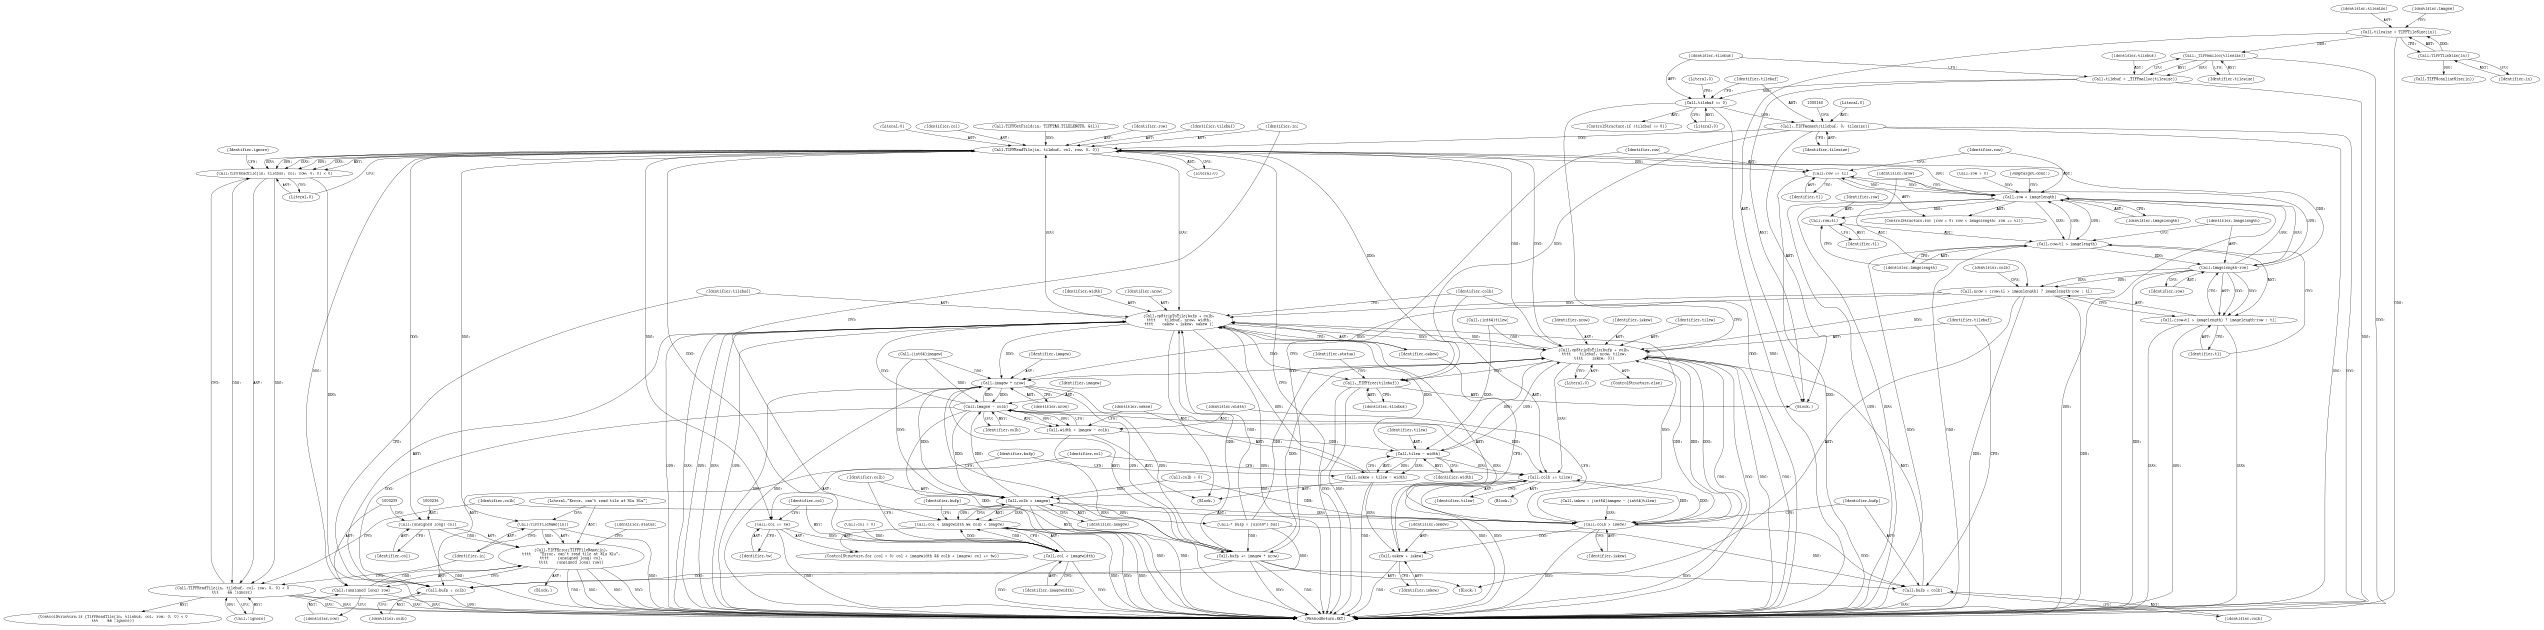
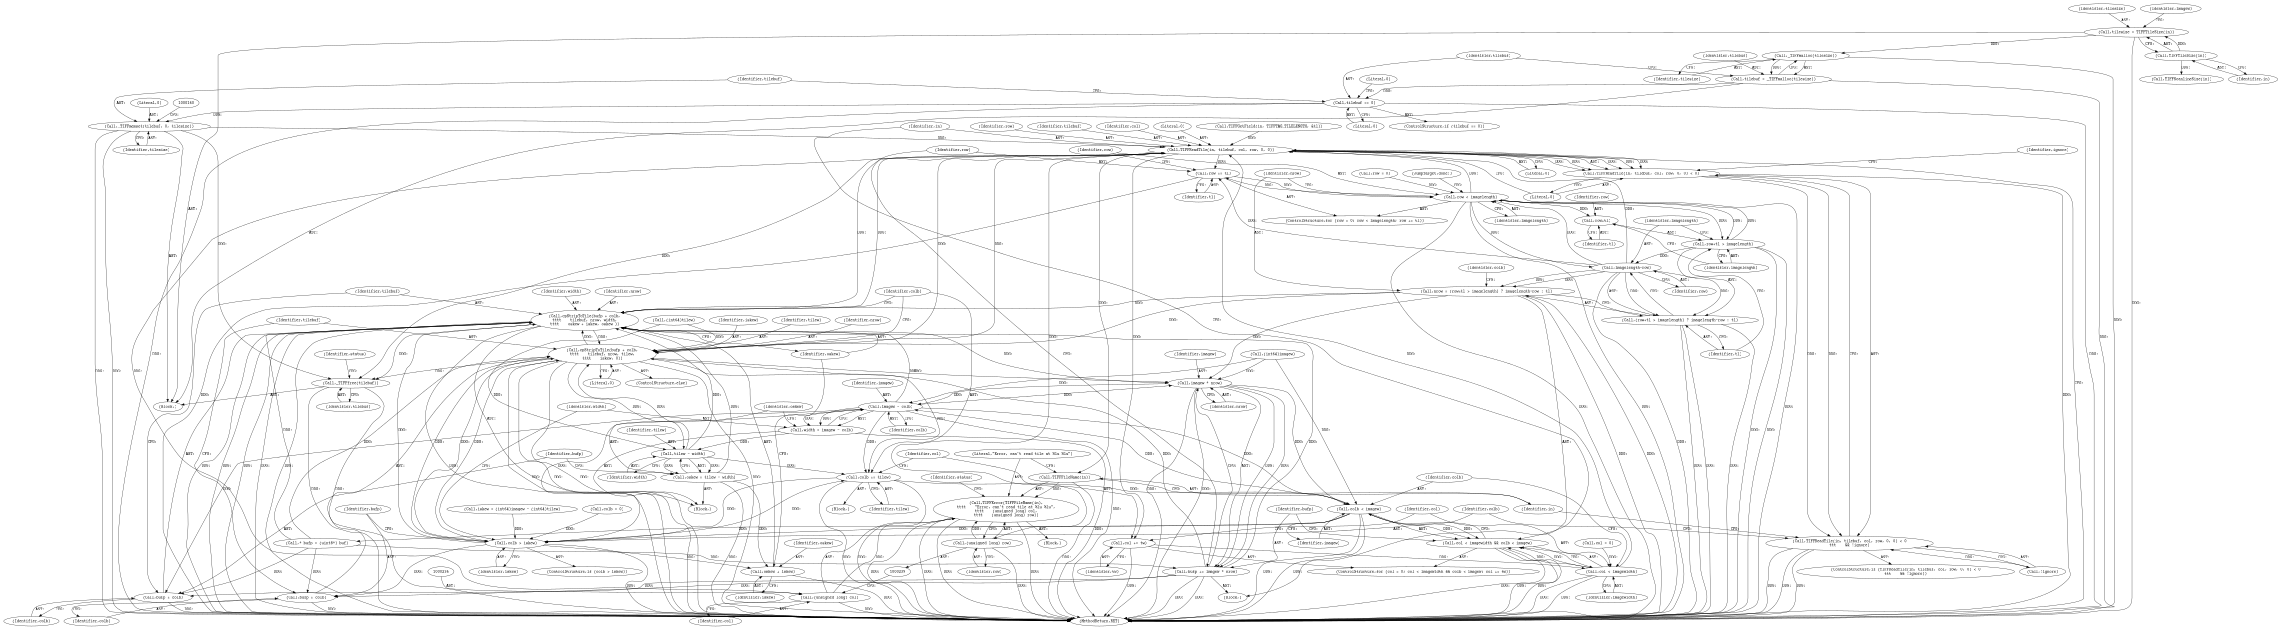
edge "(Call,colb = 0)" -> "(Call,colb < imagew)": removed, label "DDG:"
edge "1000239" -> "(Call,(unsigned long) row)": reversed
node "(ControlStructure,if (colb > iskew))": added
